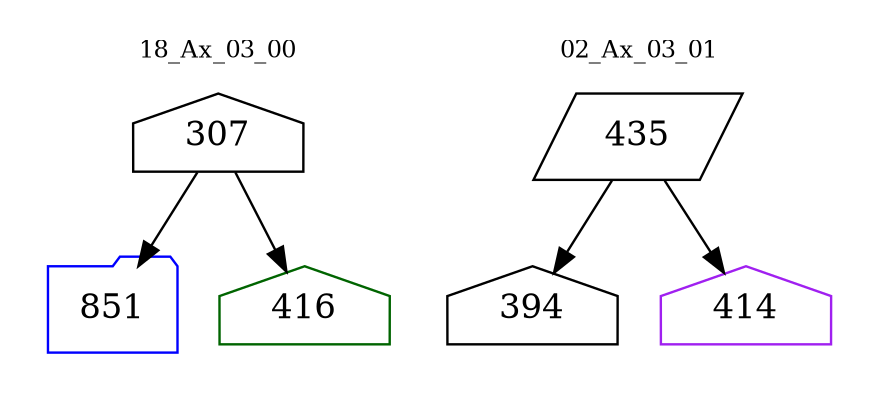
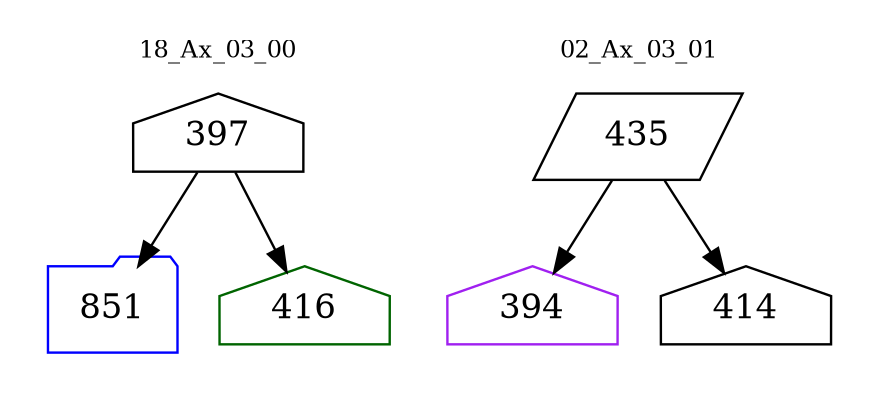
node "307": label "307" -> "397"
node "394": color black -> purple
node "414": color purple -> black
